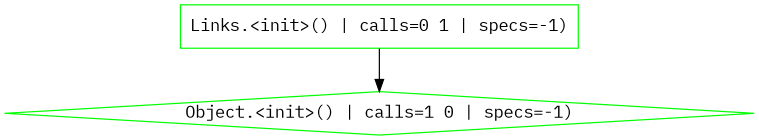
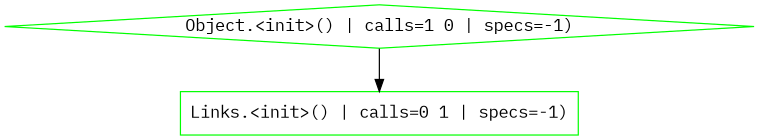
edge "Links.<init>() | calls=0 1 | specs=-1)" -> "Object.<init>() | calls=1 0 | specs=-1)": reversed
